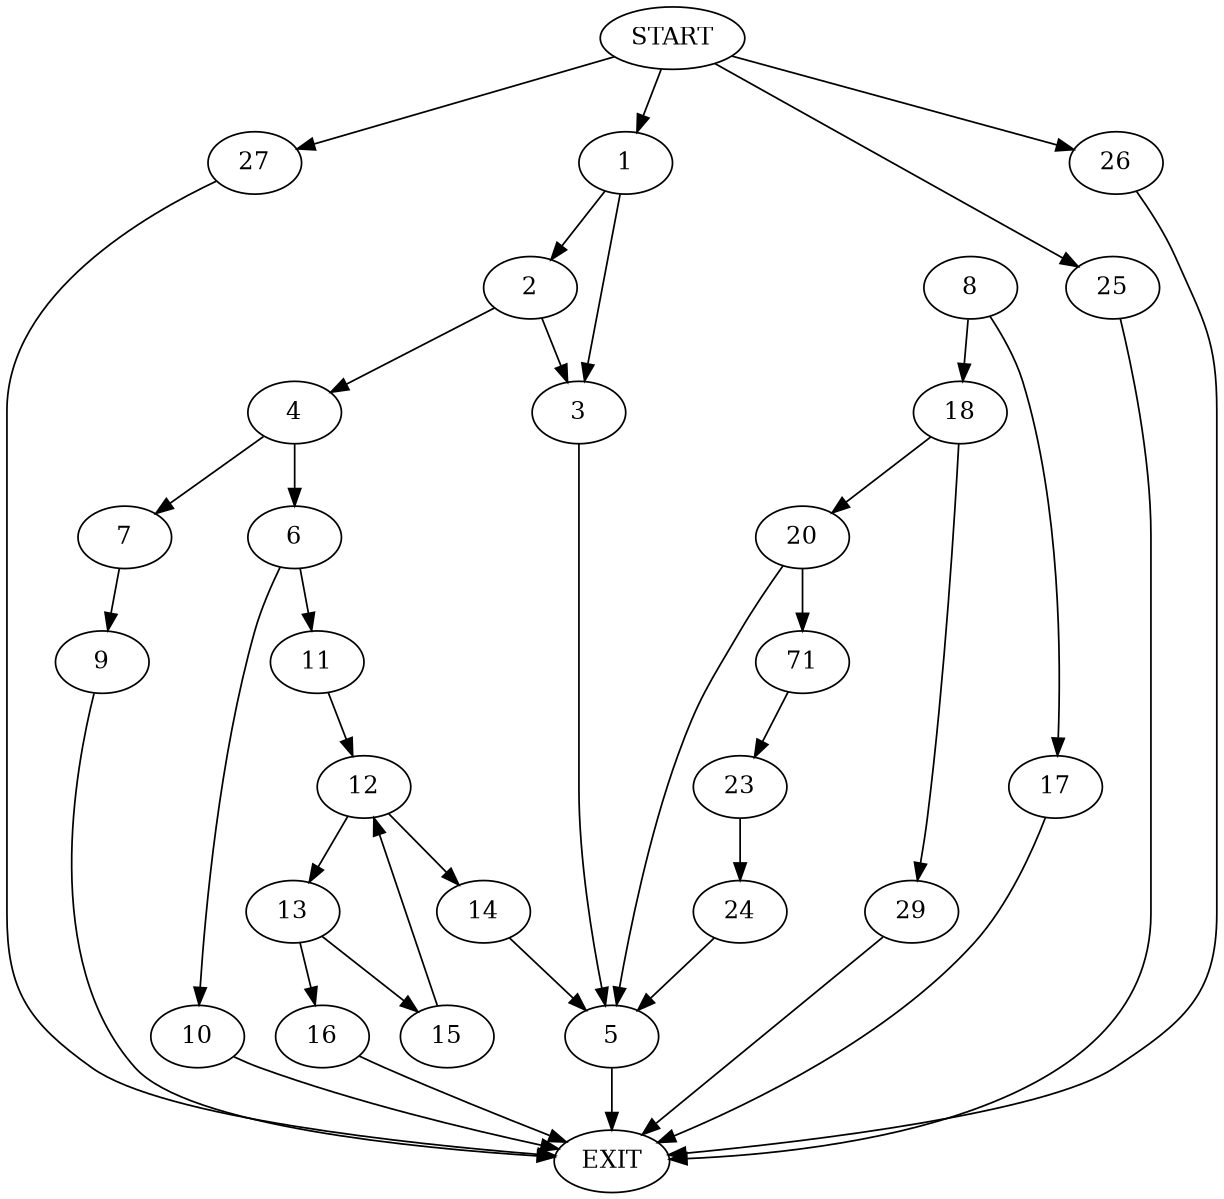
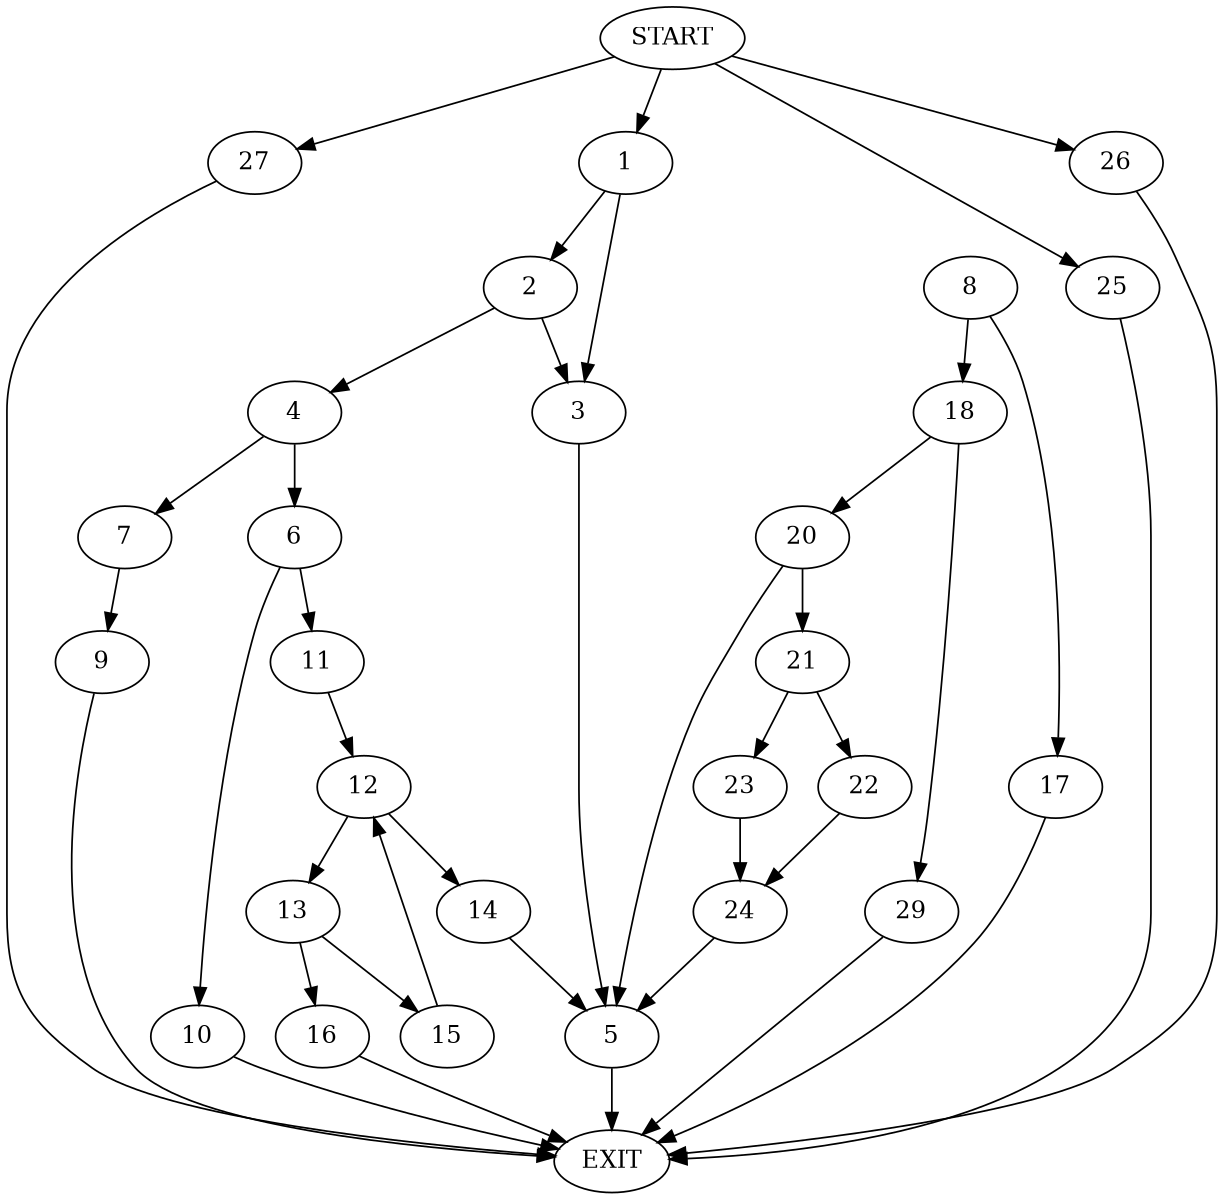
node "71": label "71" -> "21"
node "22": added
